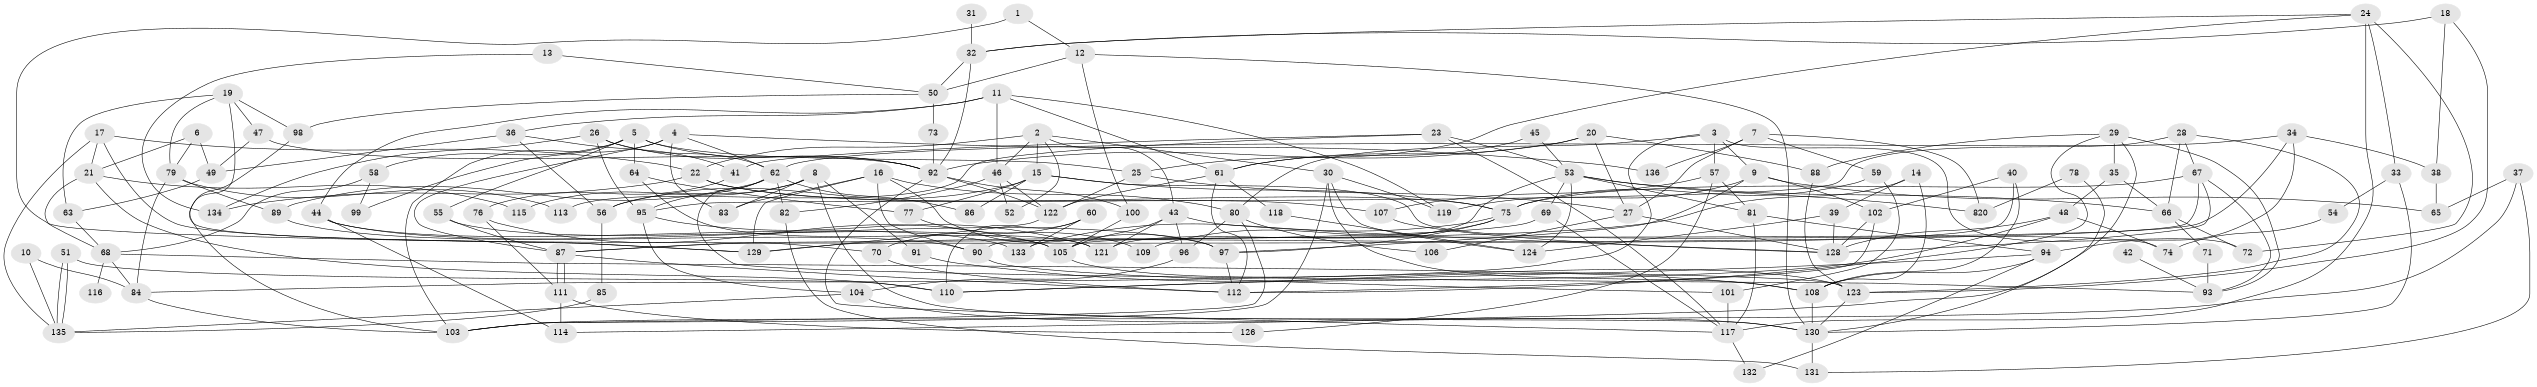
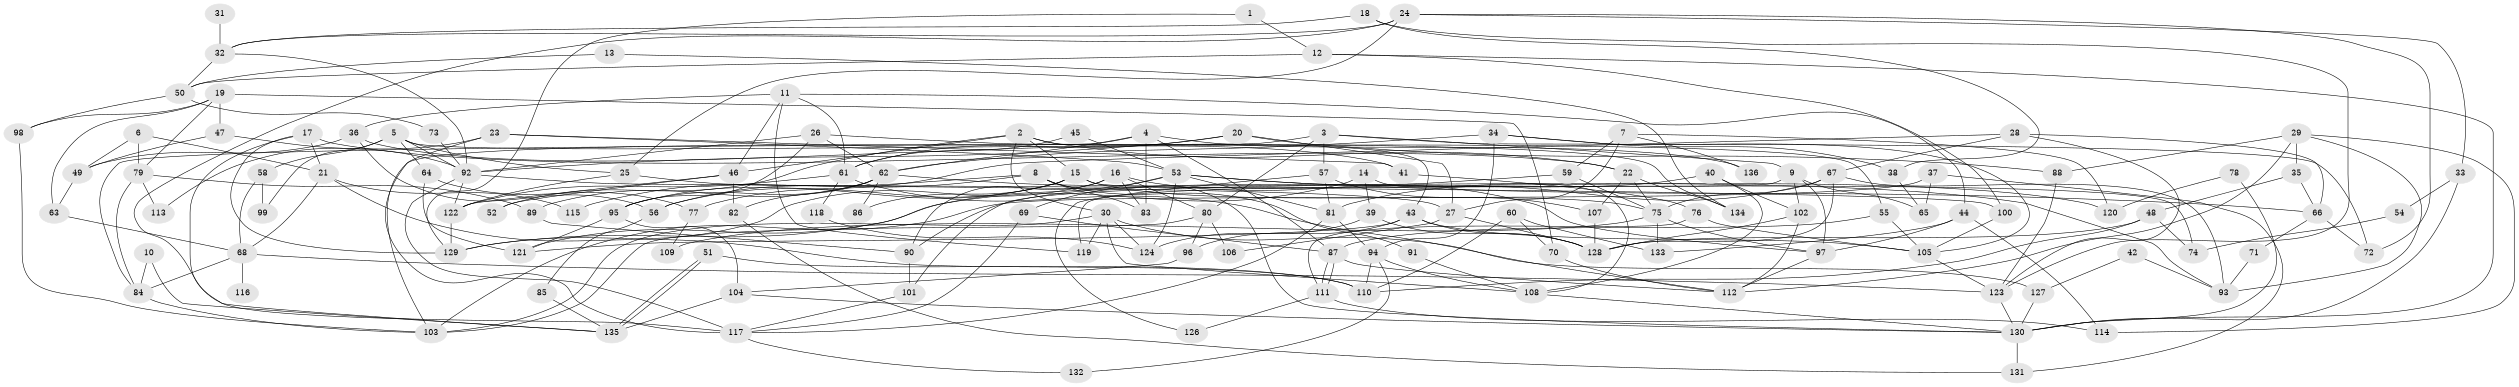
node "820": label "820" -> "120"
edge "67" -- "87": now "67" -- "81"
node "127": added
